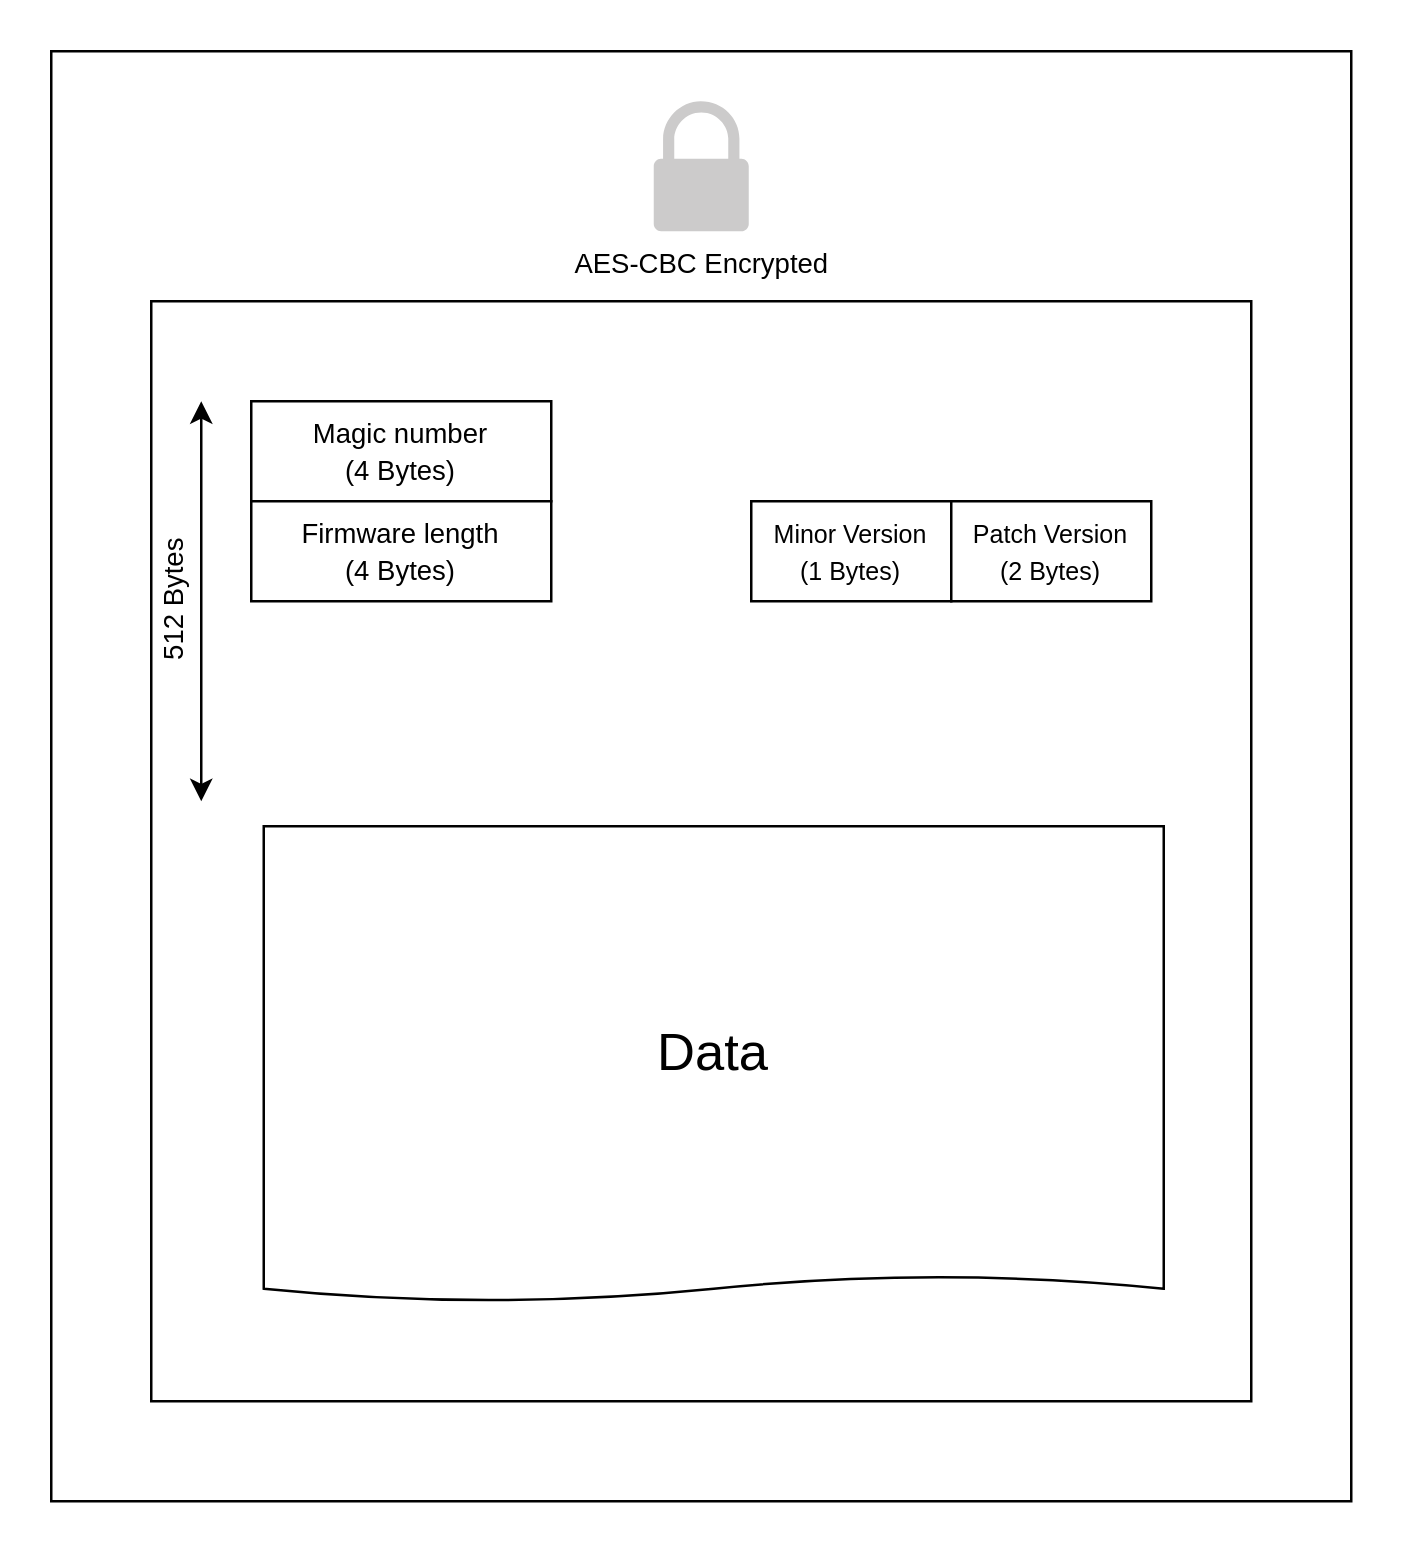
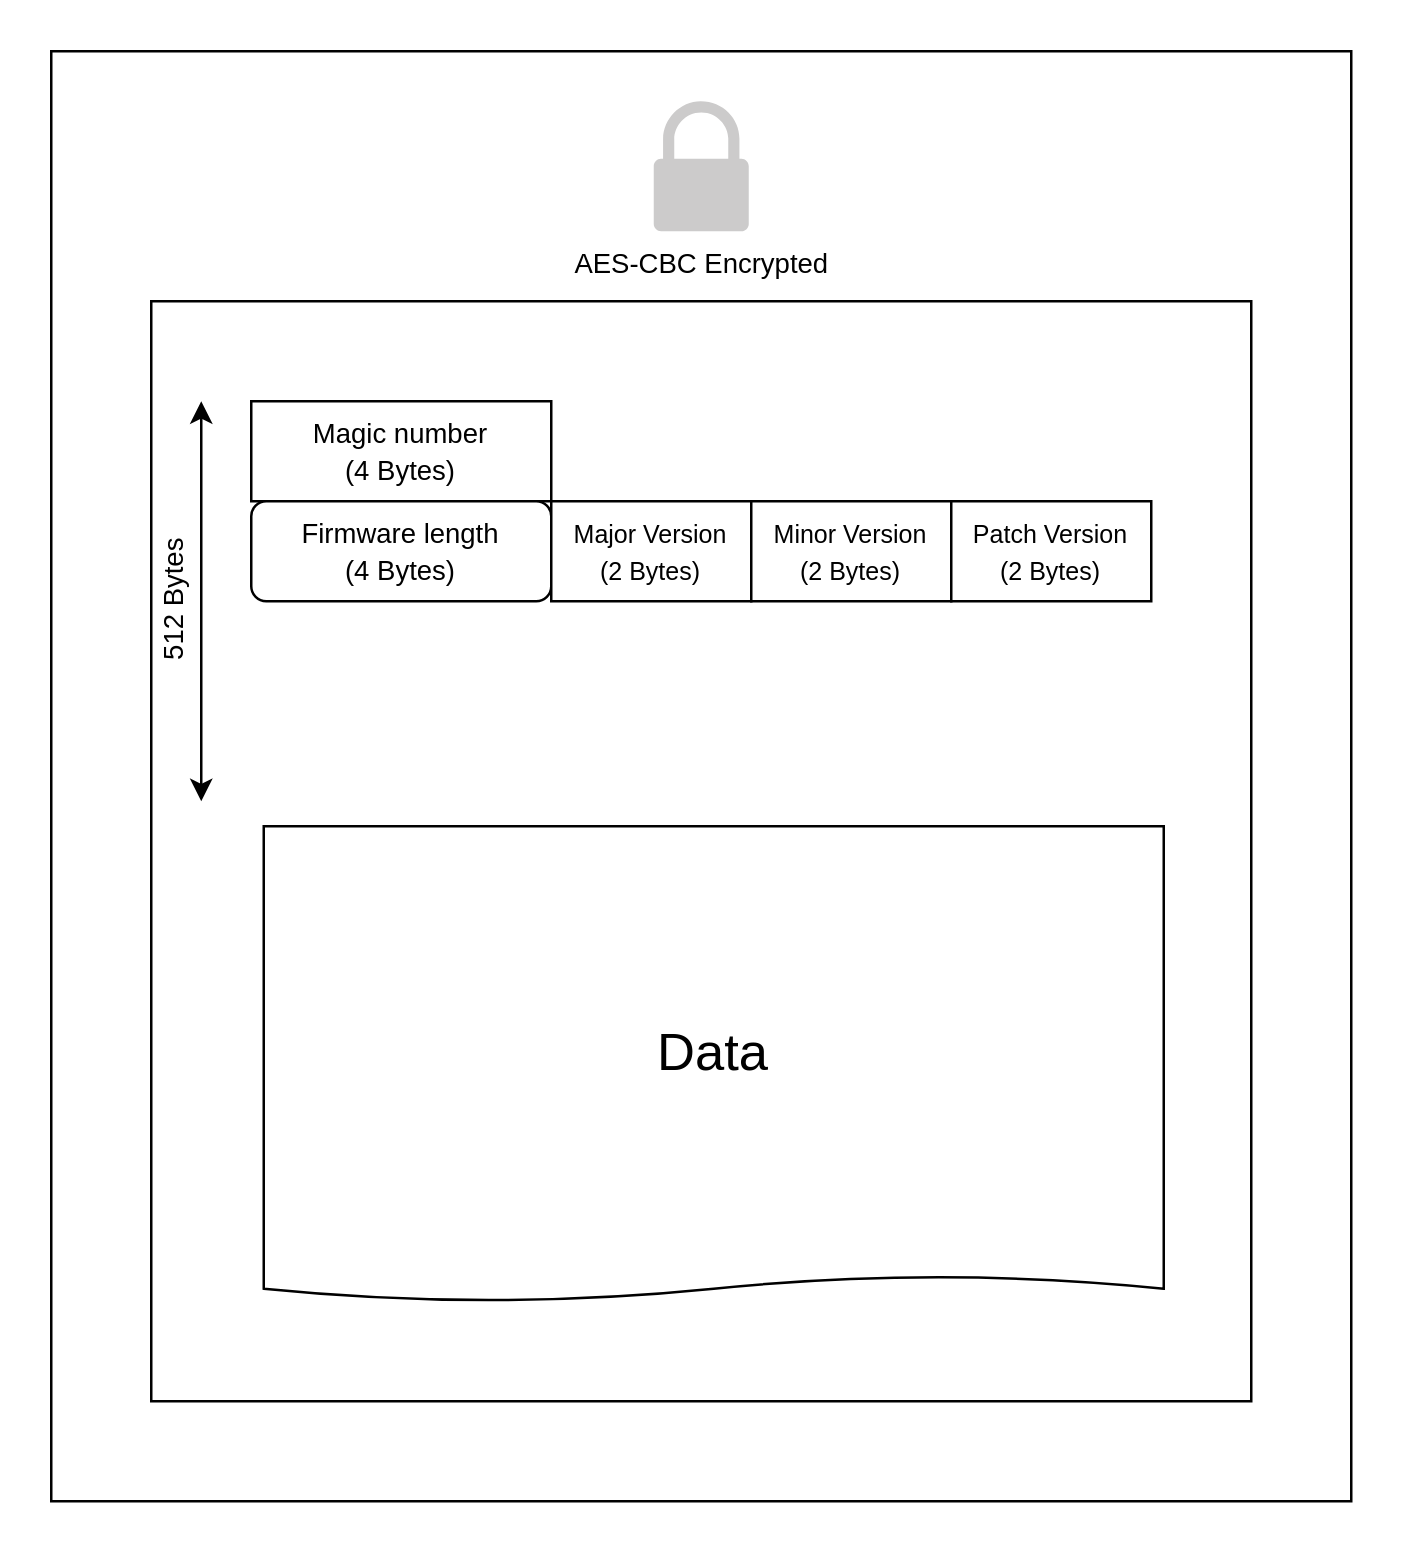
node "Firmware length (4 Bytes)": shape rectangle -> rounded rectangle
node "Major Version (2 Bytes)": added
node "Minor Version (1 Bytes)": label "Minor Version (1 Bytes)" -> "Minor Version (2 Bytes)"
